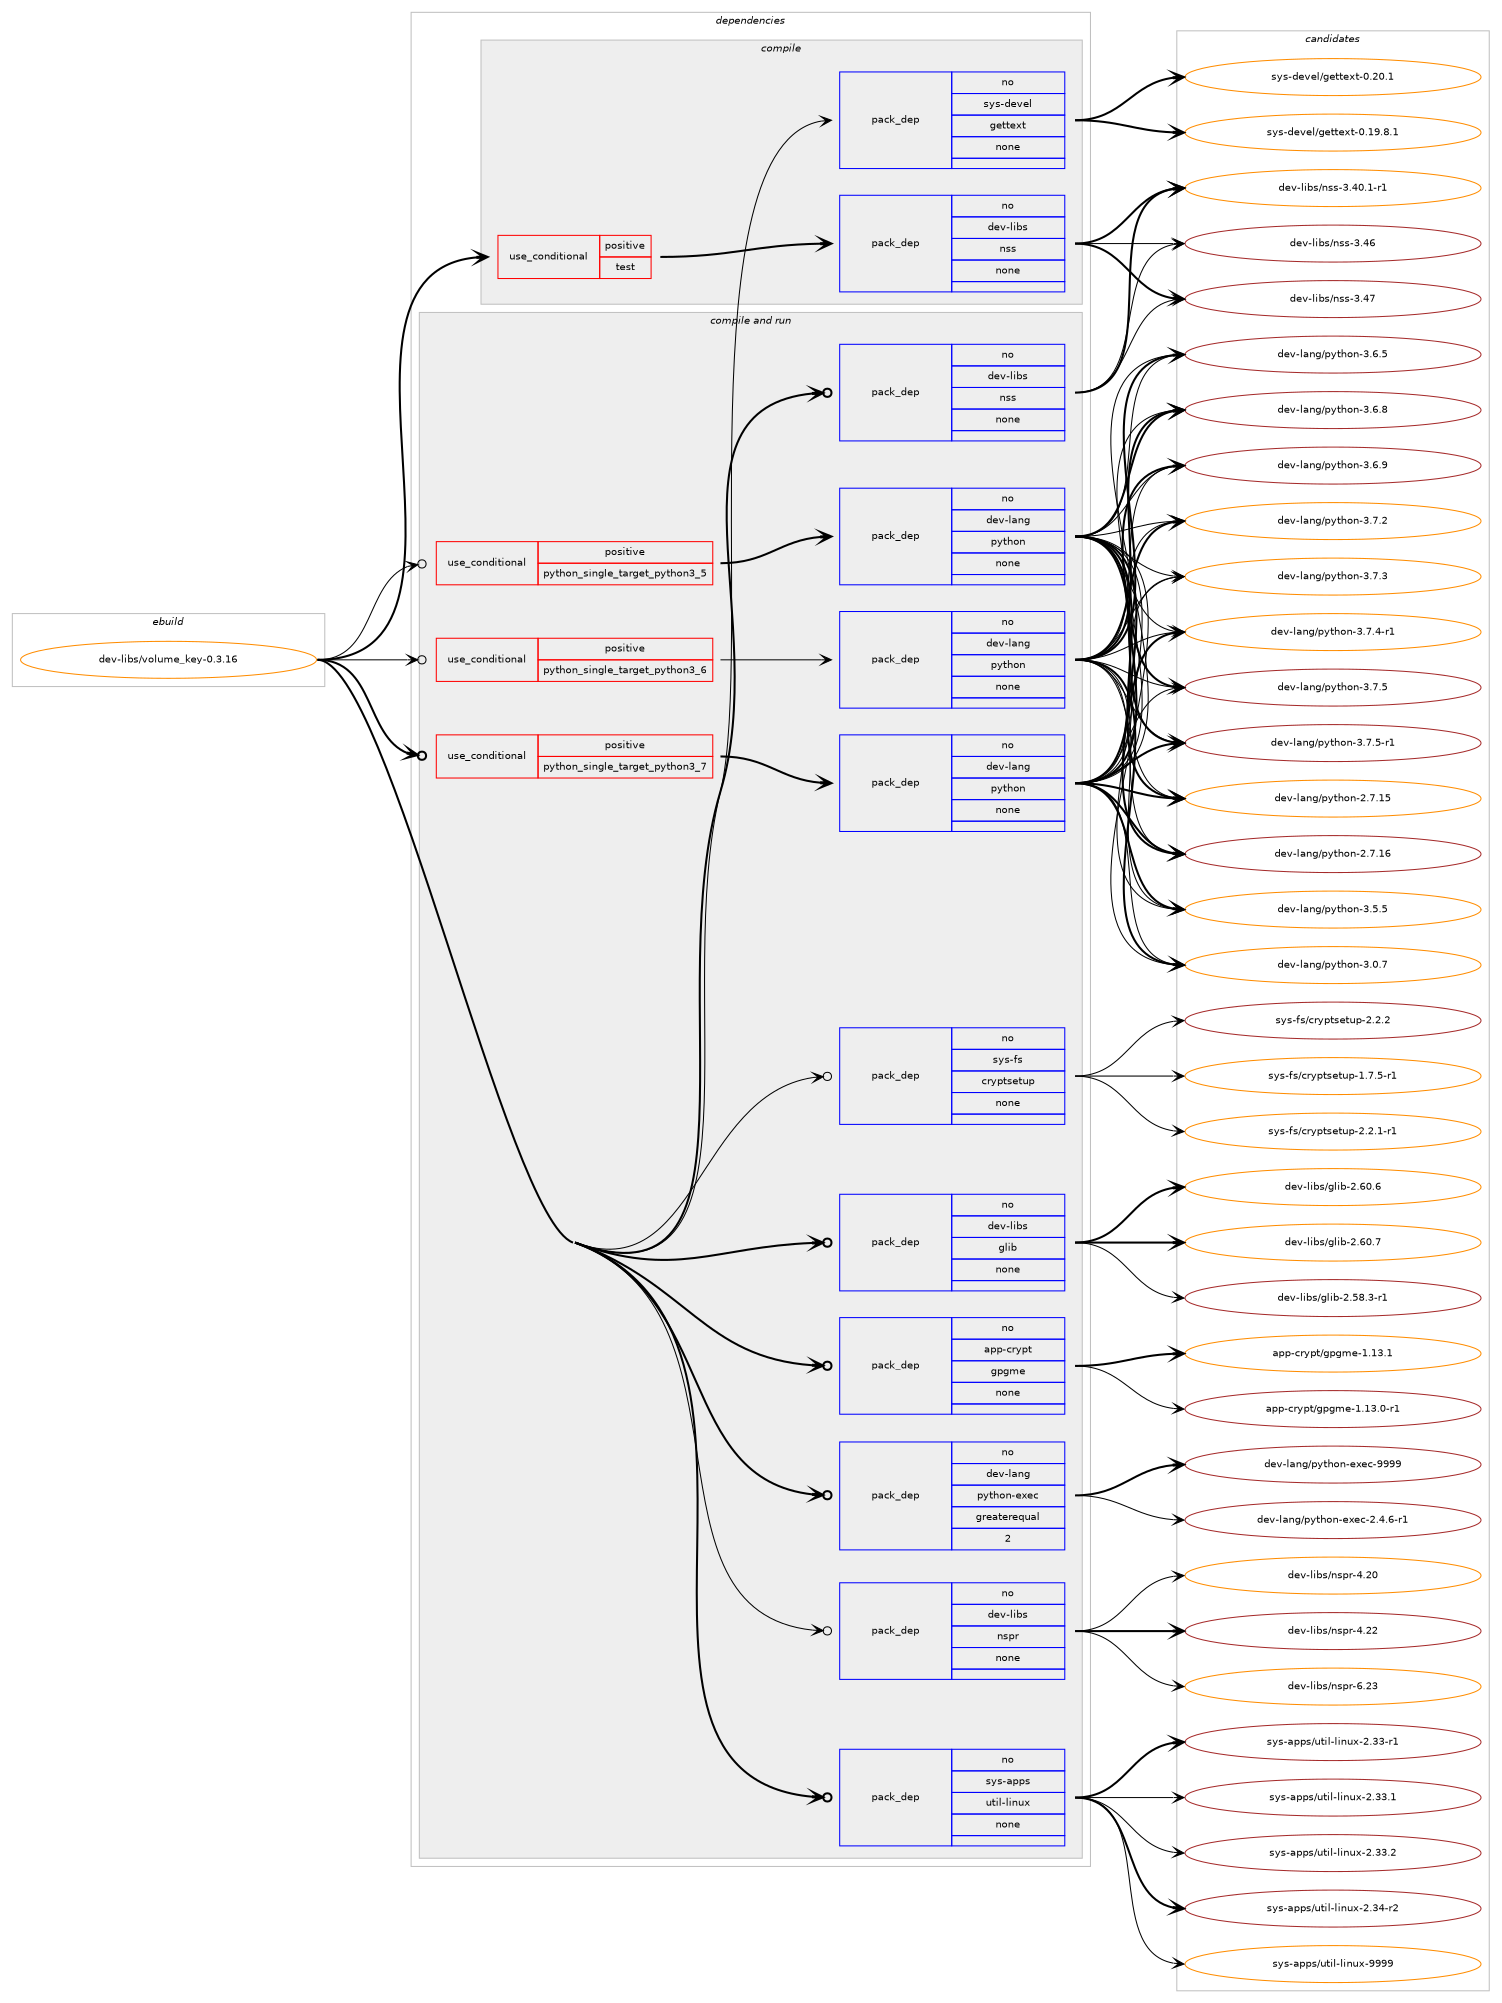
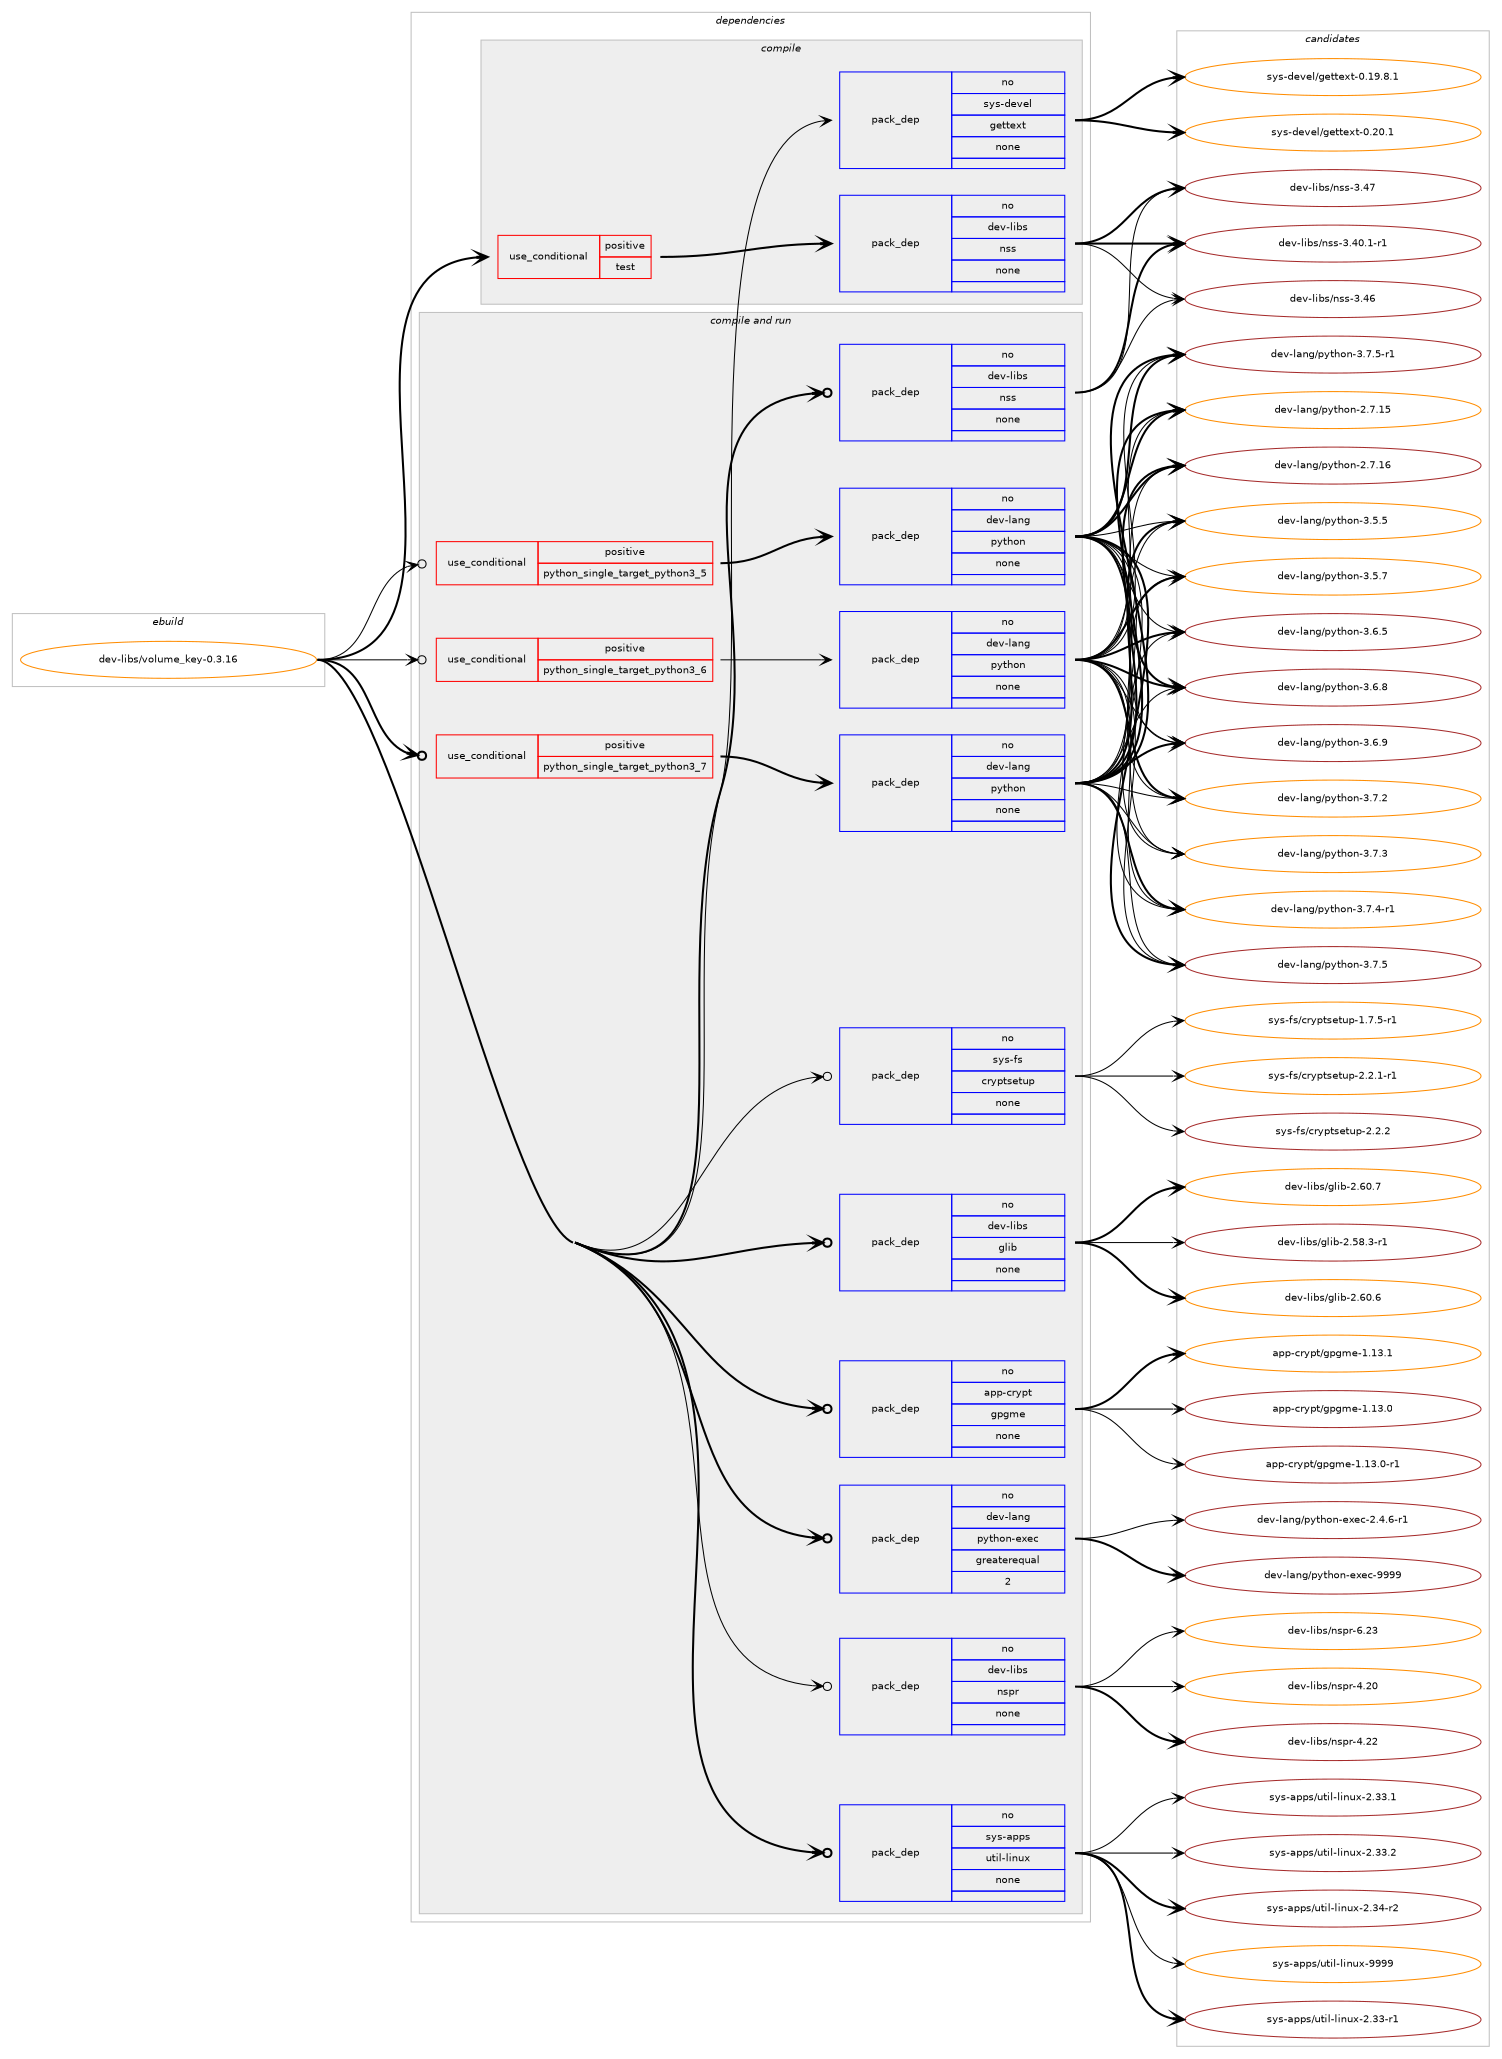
node "dev-libs/nss-3.40.1-r1": color darkorange -> brown
node "dev-lang/python-3.0.7": label "dev-lang/python-3.0.7" -> "dev-lang/python-3.5.7"
node "app-crypt/gpgme-1.13.0": added
